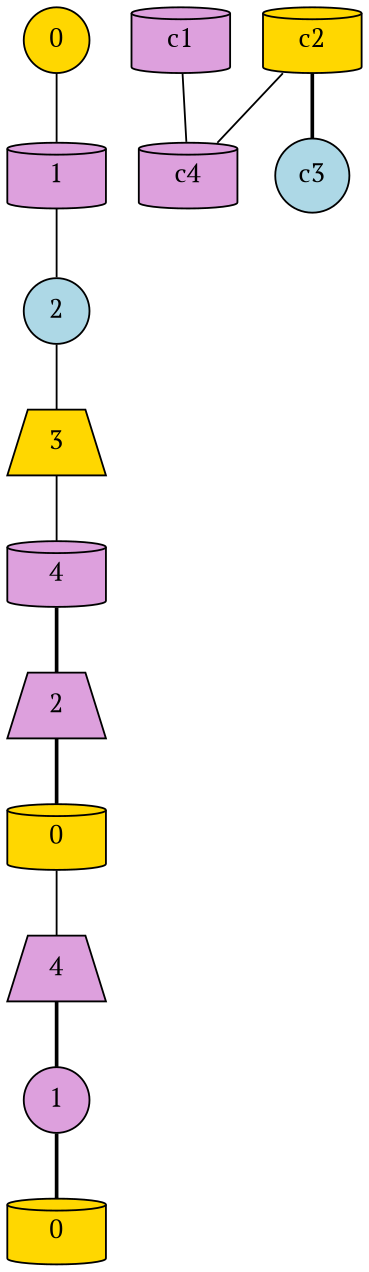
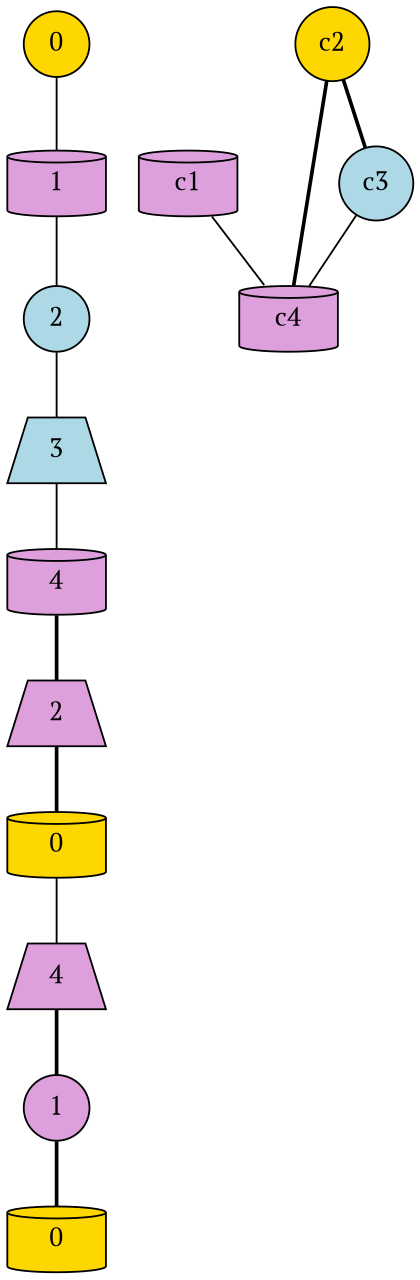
node "c2": shape cylinder -> circle
edge "c2" -- "c4": style solid -> bold
edge "c3" -- "c4": added
node "3": fillcolor gold -> lightblue
